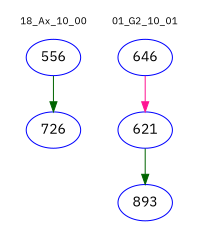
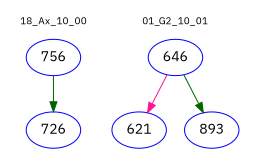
node "556": label "556" -> "756"
edge "621" -> "893": now "646" -> "893"
